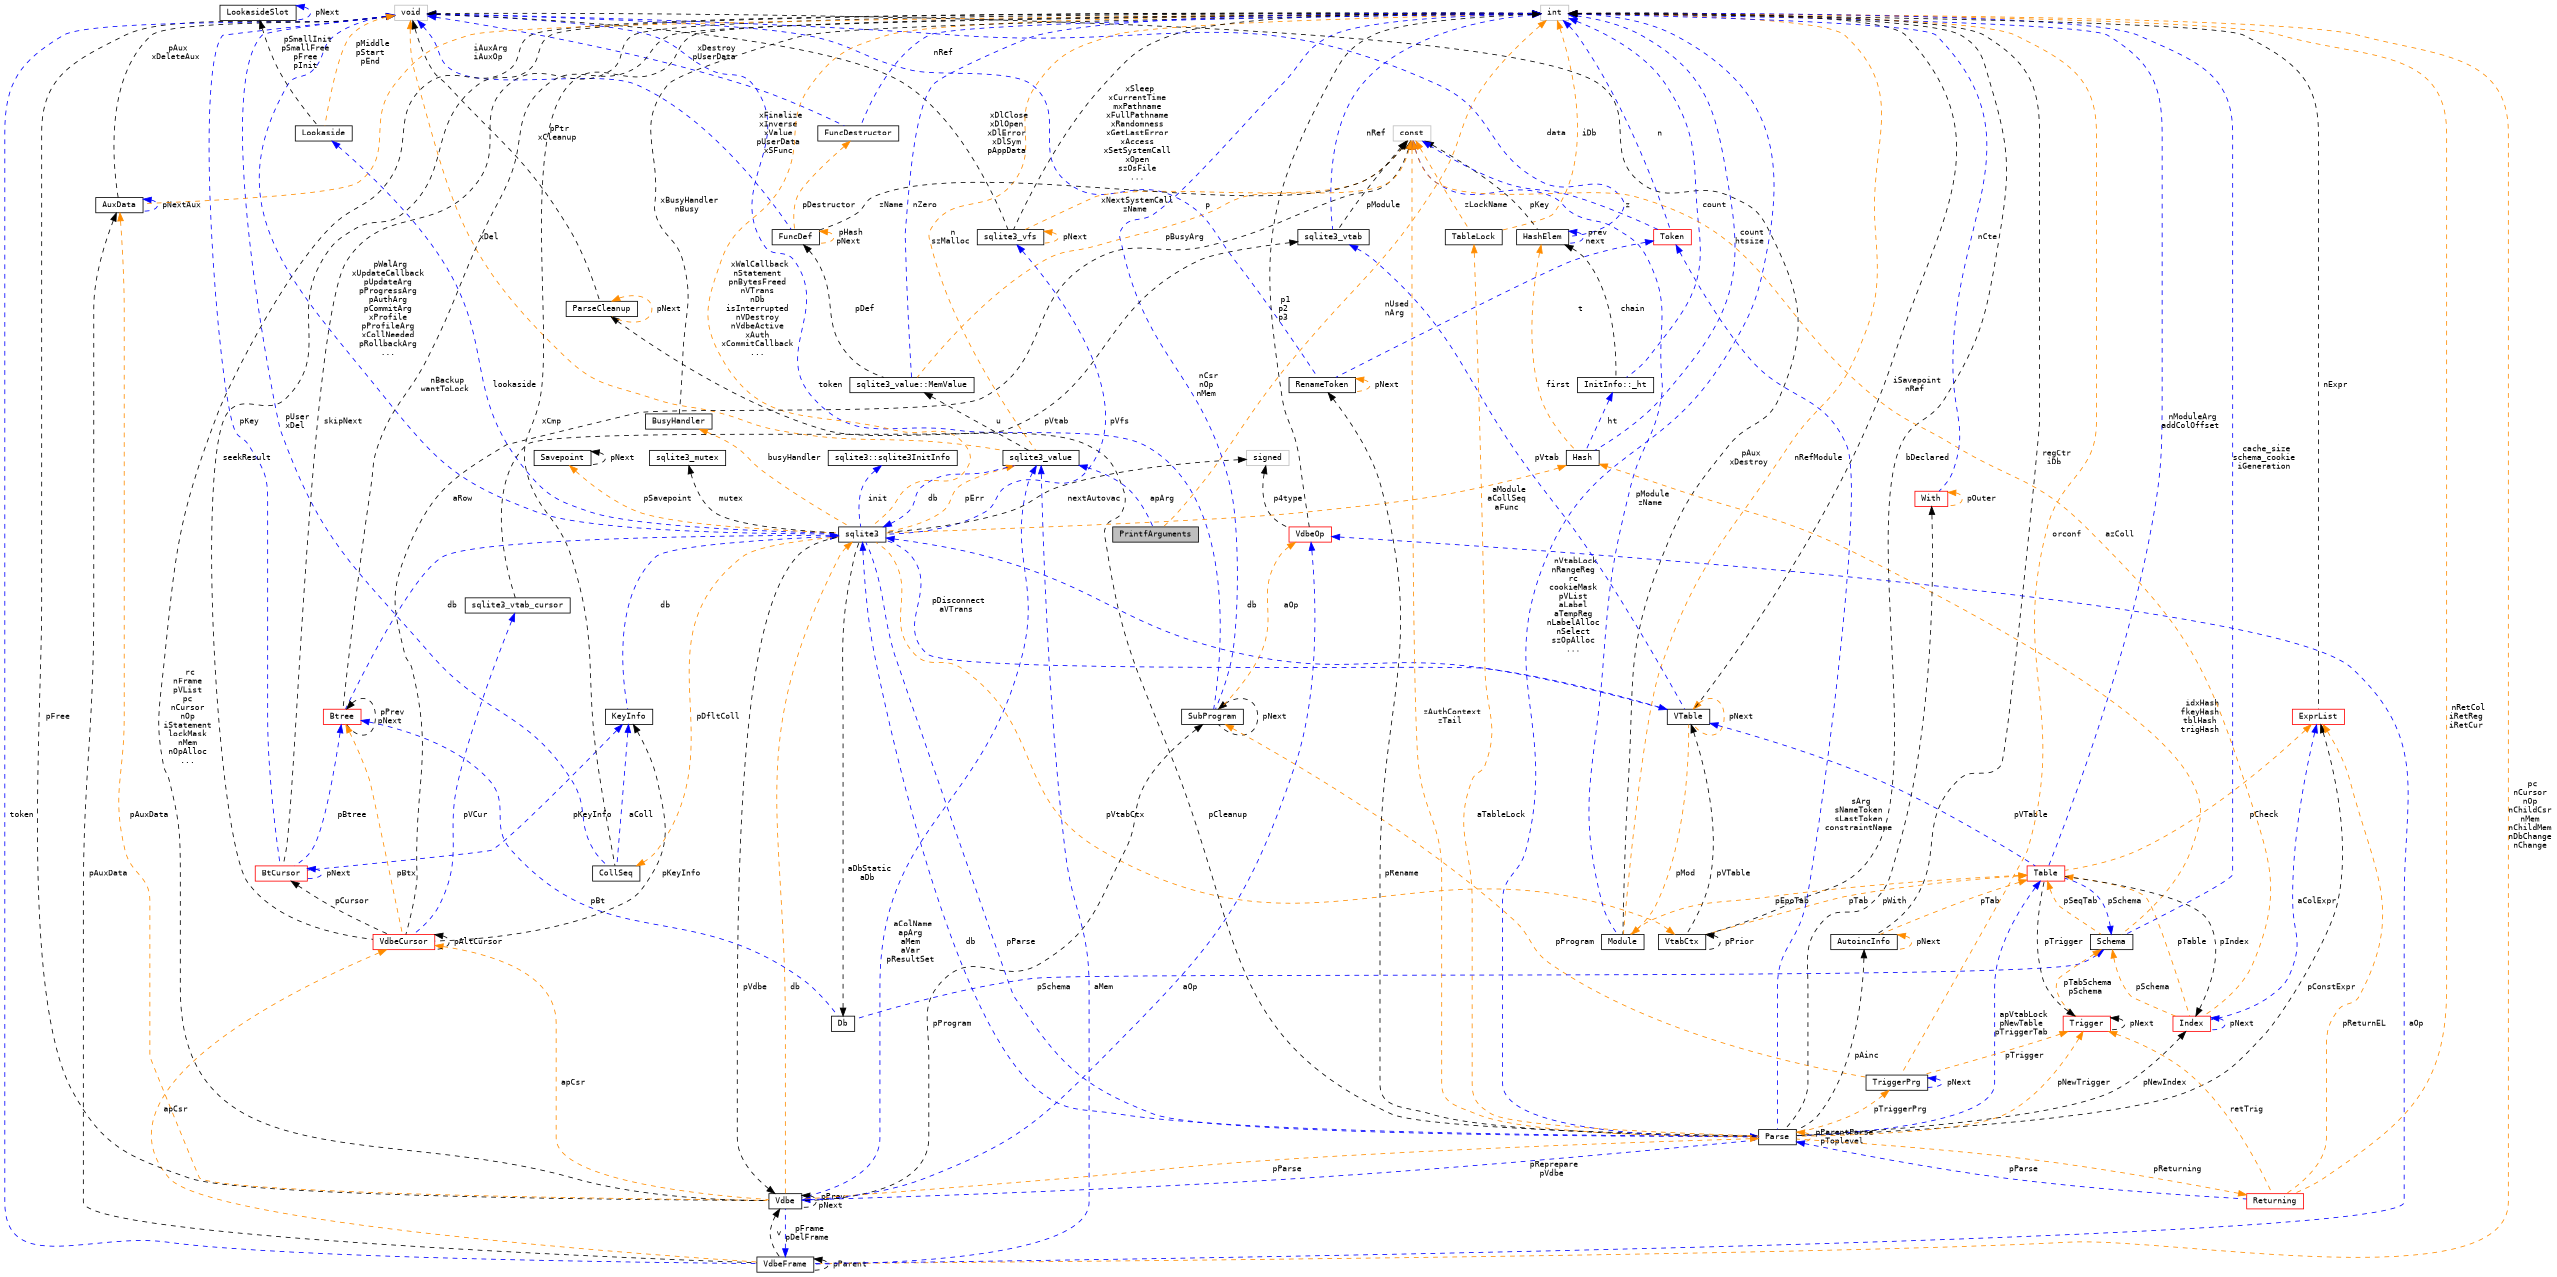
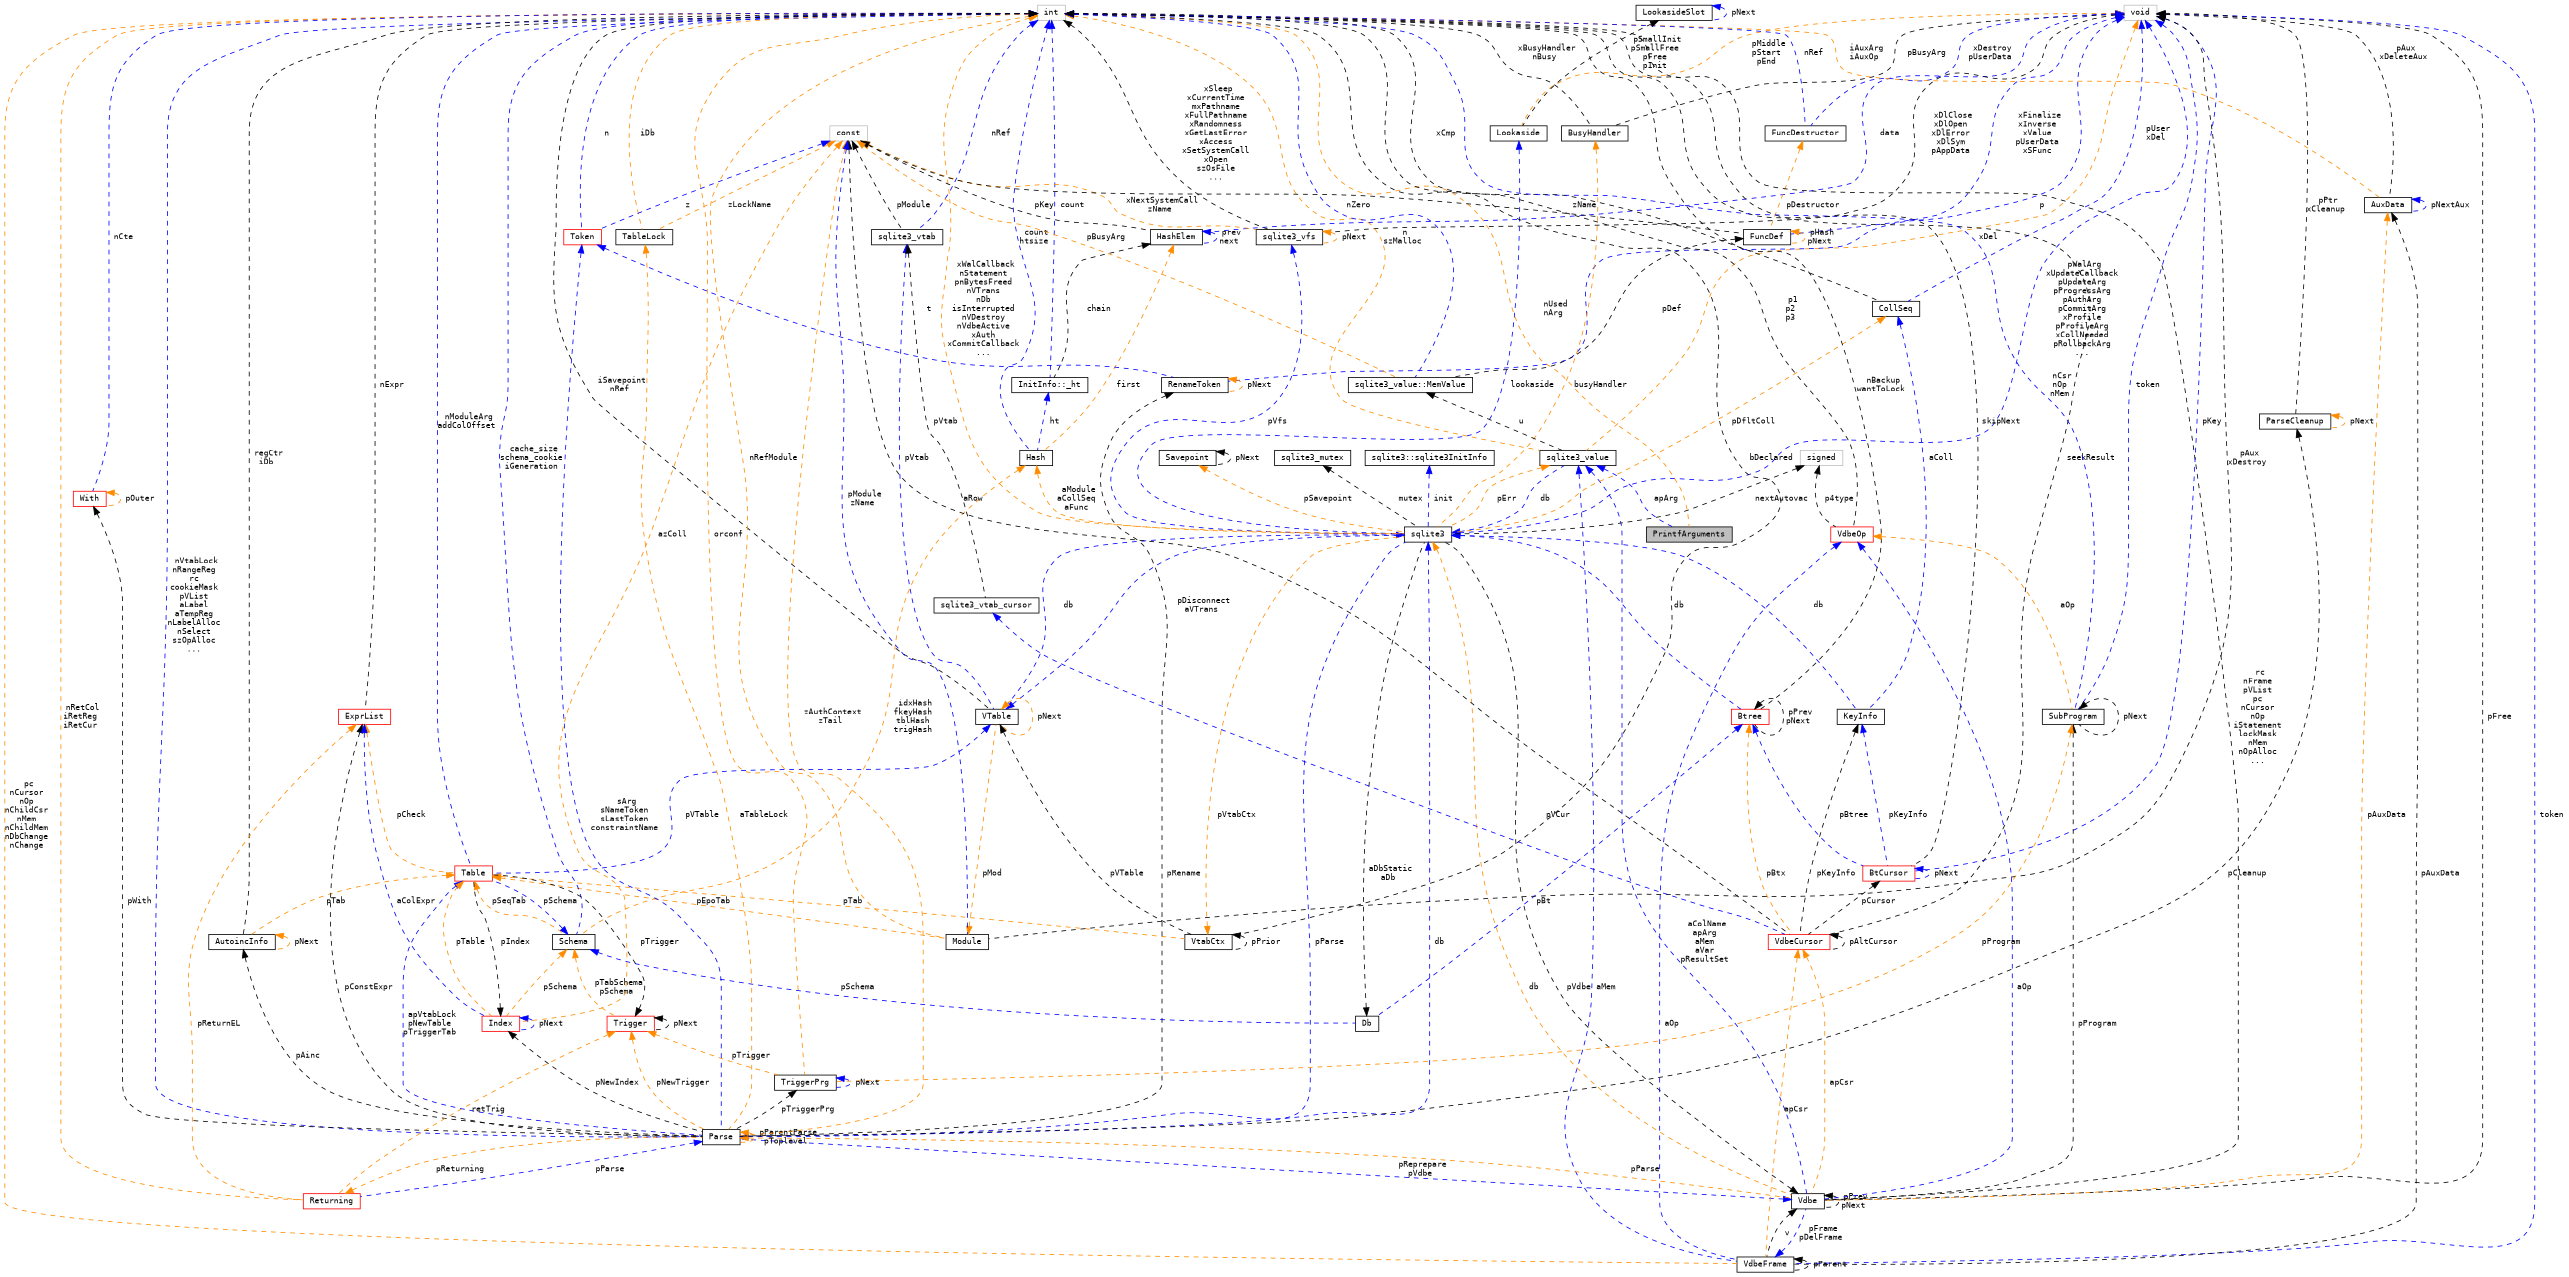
edge "BusyHandler" -> "void": added, label "pBusyArg"
edge "CollSeq" -> "KeyInfo": reversed
edge "Parse" -> "TriggerPrg": color darkorange -> black
